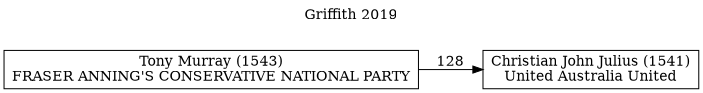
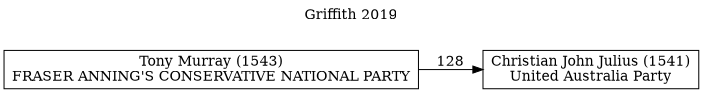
node "Christian John Julius (1541) United Australia United": label "Christian John Julius (1541) United Australia United" -> "Christian John Julius (1541) United Australia Party"
